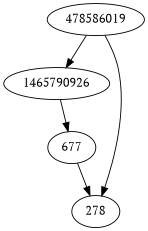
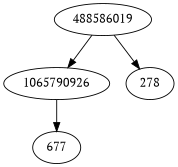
node "478586019": label "478586019" -> "488586019"
node "1465790926": label "1465790926" -> "1065790926"
edge "677" -> "278": removed
